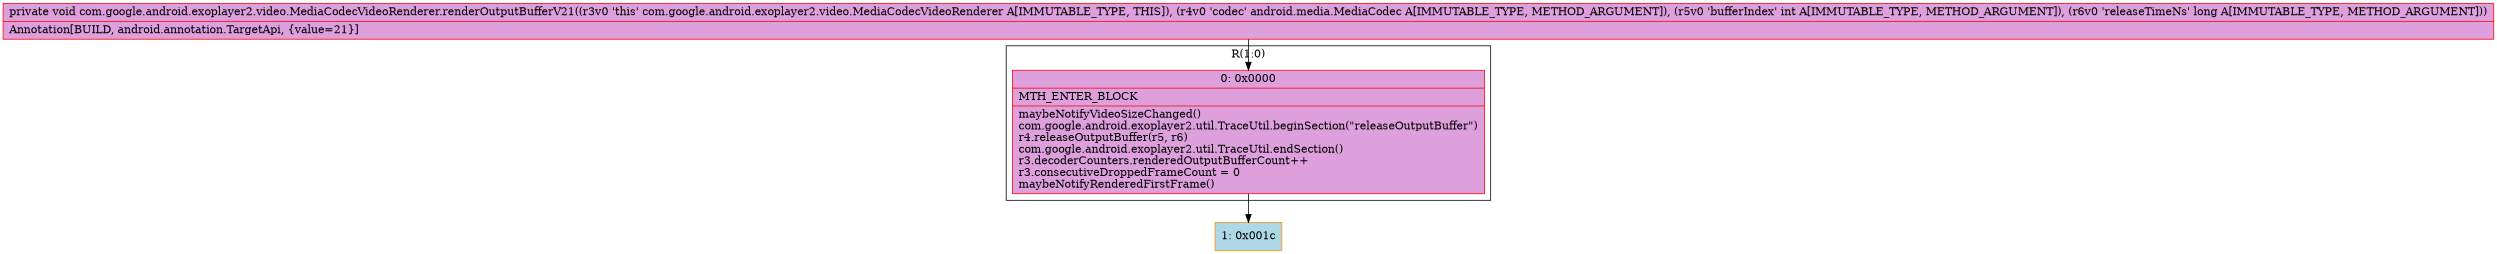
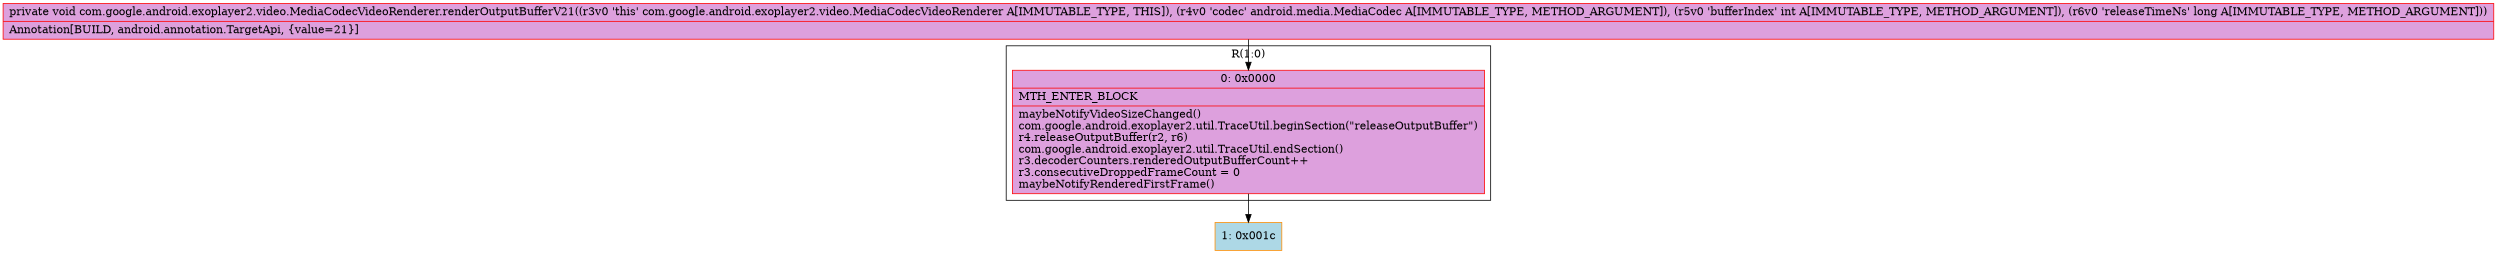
node "0: 0x0000": text "r4.releaseOutputBuffer(r5, r6)" -> "r4.releaseOutputBuffer(r2, r6)"
